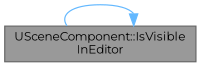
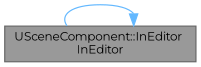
node "USceneComponent::IsVisible InEditor": label "USceneComponent::IsVisible InEditor" -> "USceneComponent::InEditor InEditor"
